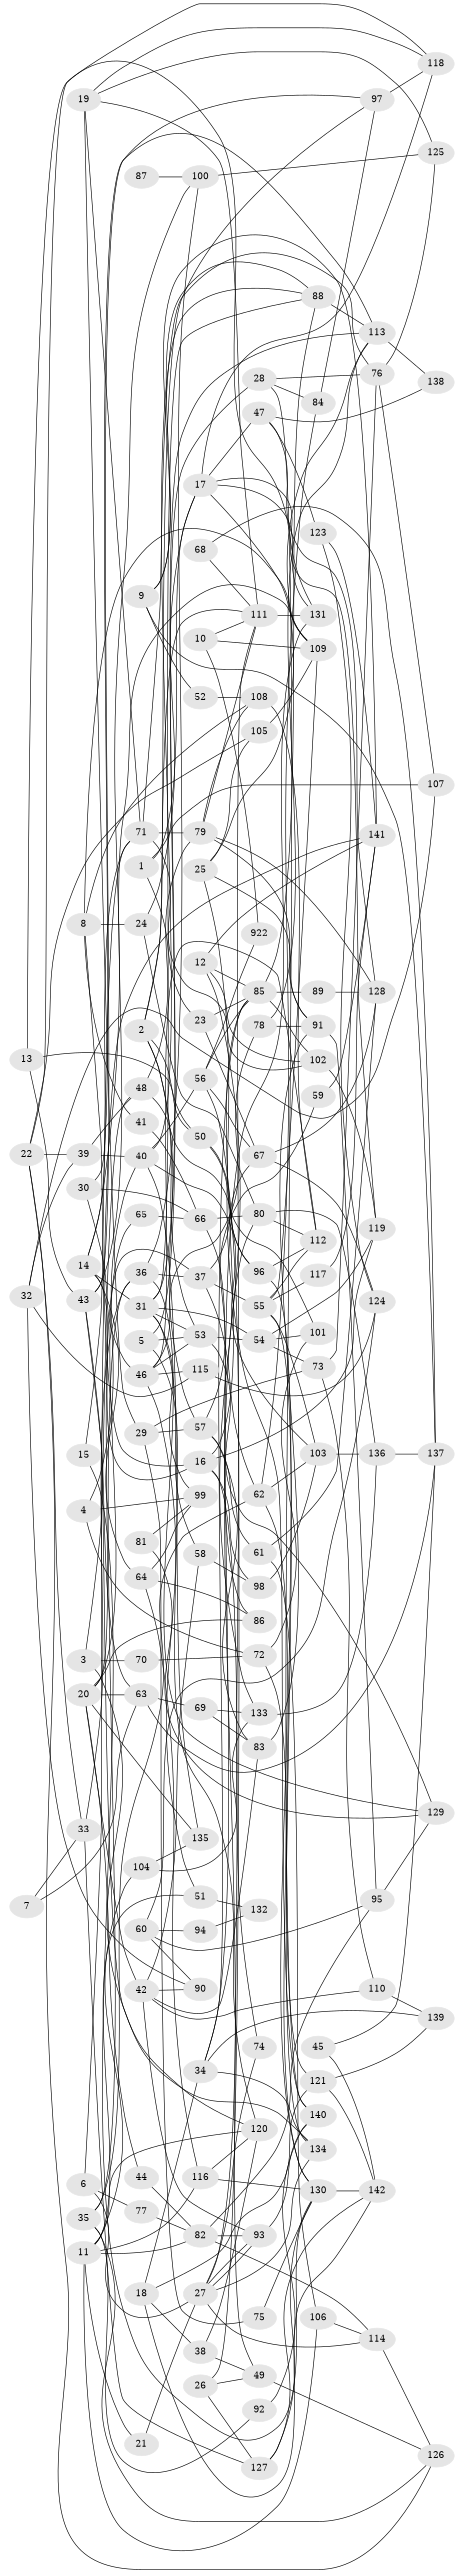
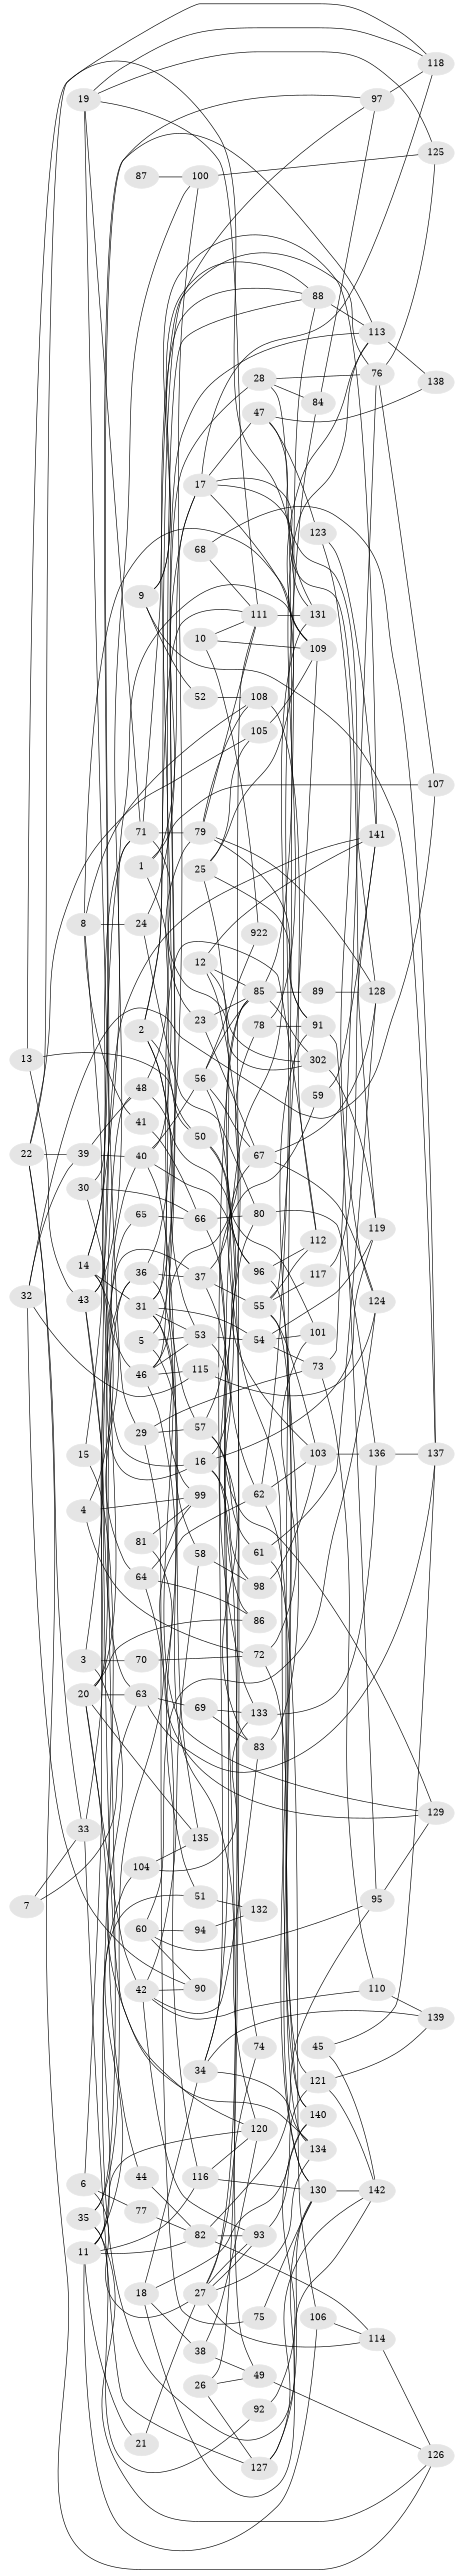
node "102": label "102" -> "302"
edge "80" -- "112": removed
